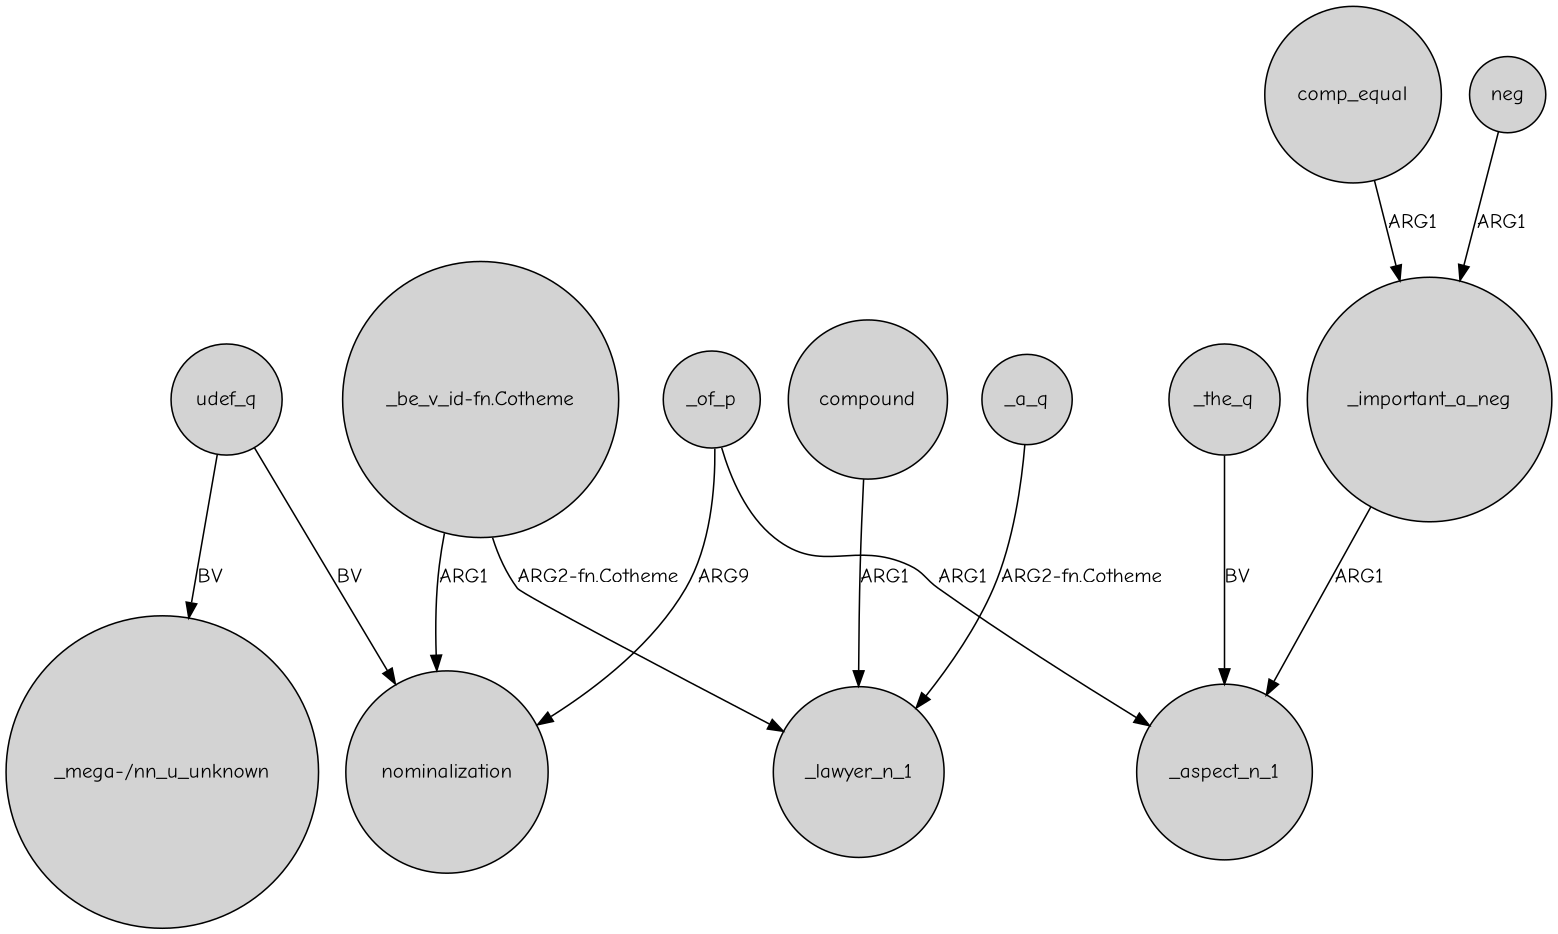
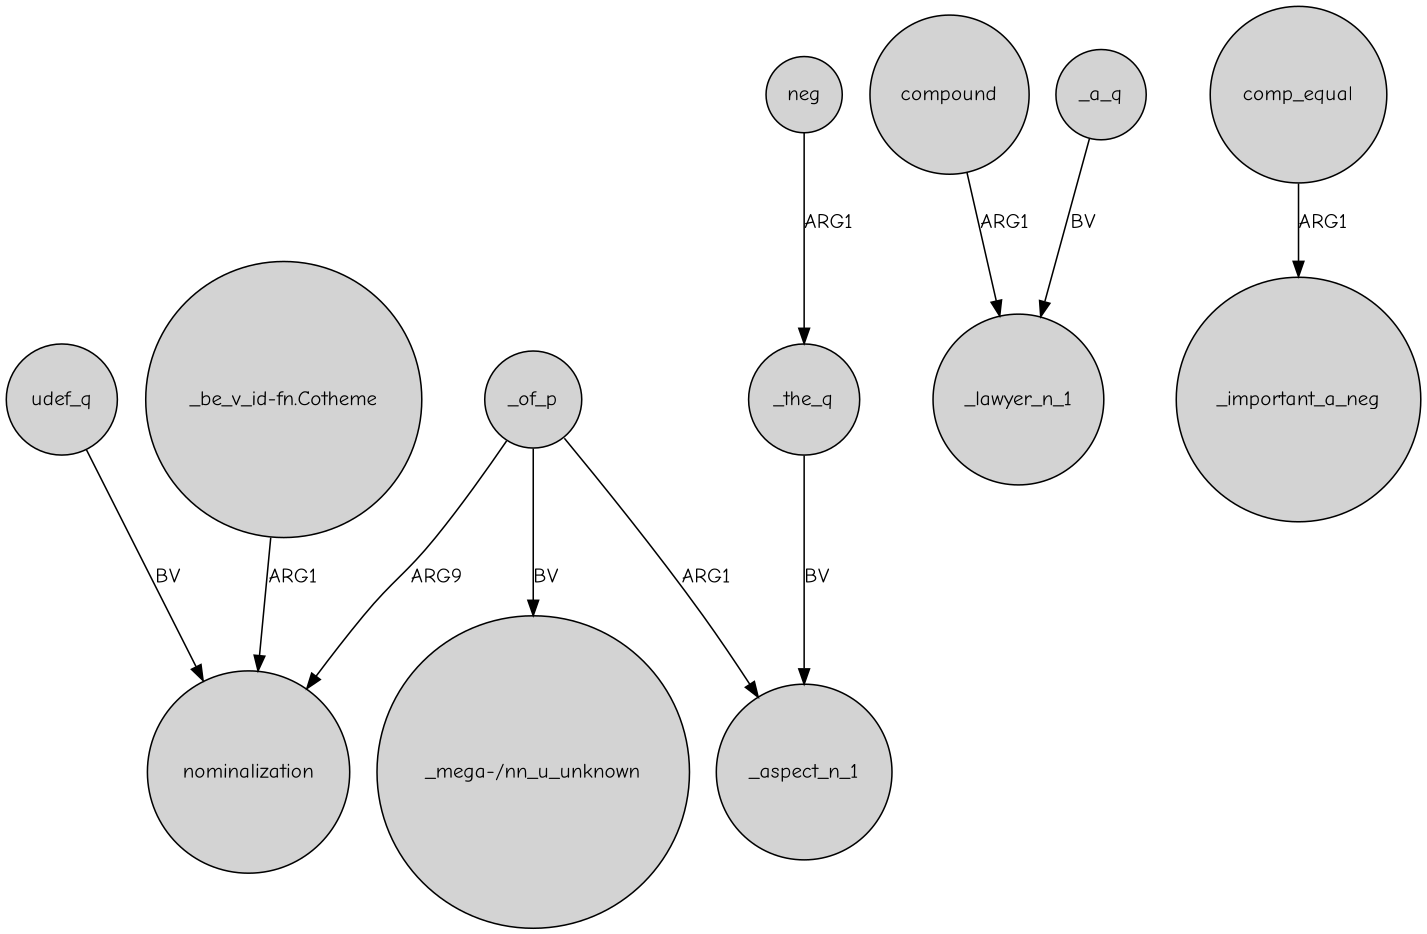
edge "neg" -> "_important_a_neg": now "neg" -> "_the_q"
edge "udef_q" -> "_mega-/nn_u_unknown": now "_of_p" -> "_mega-/nn_u_unknown"
edge "_a_q" -> "_lawyer_n_1": label "ARG2-fn.Cotheme" -> "BV"
edge "_important_a_neg" -> "_aspect_n_1": removed, label "ARG1"
edge "_be_v_id-fn.Cotheme" -> "_lawyer_n_1": removed, label "ARG2-fn.Cotheme"
